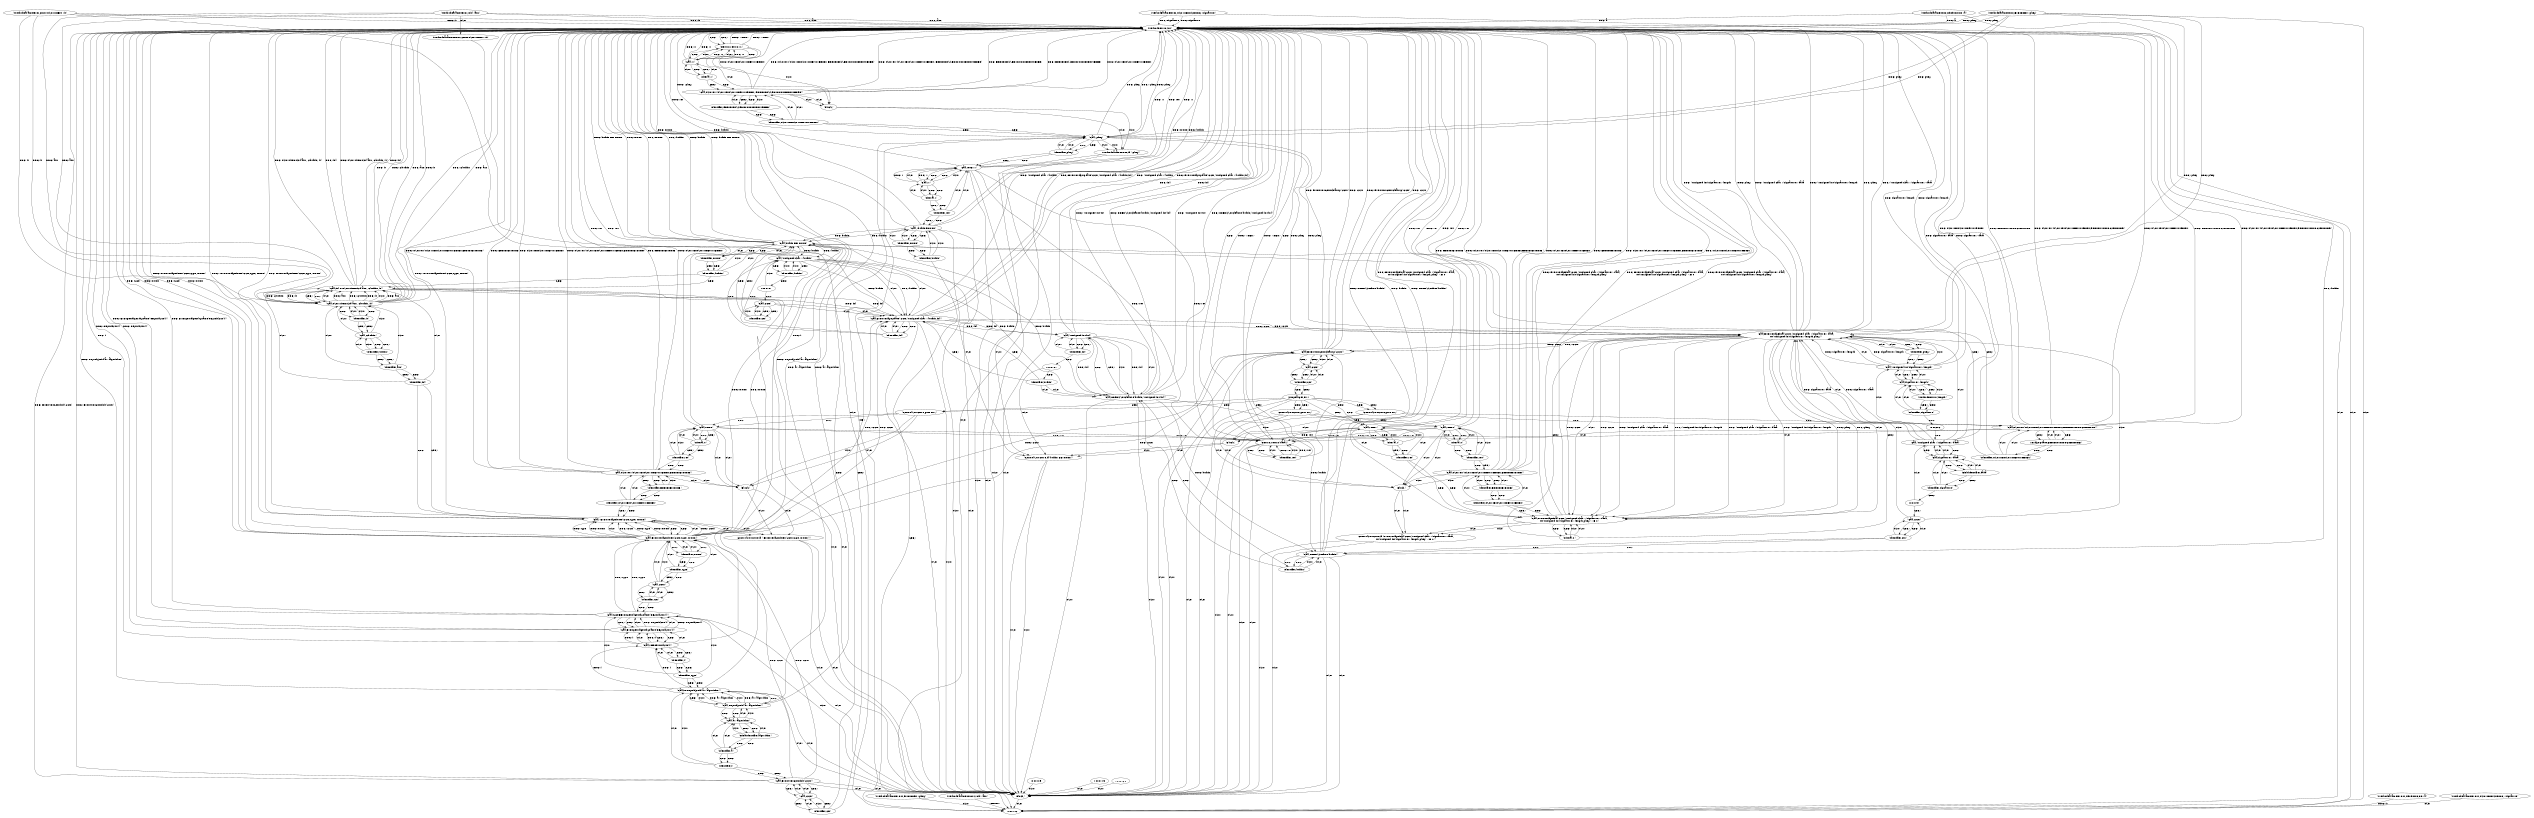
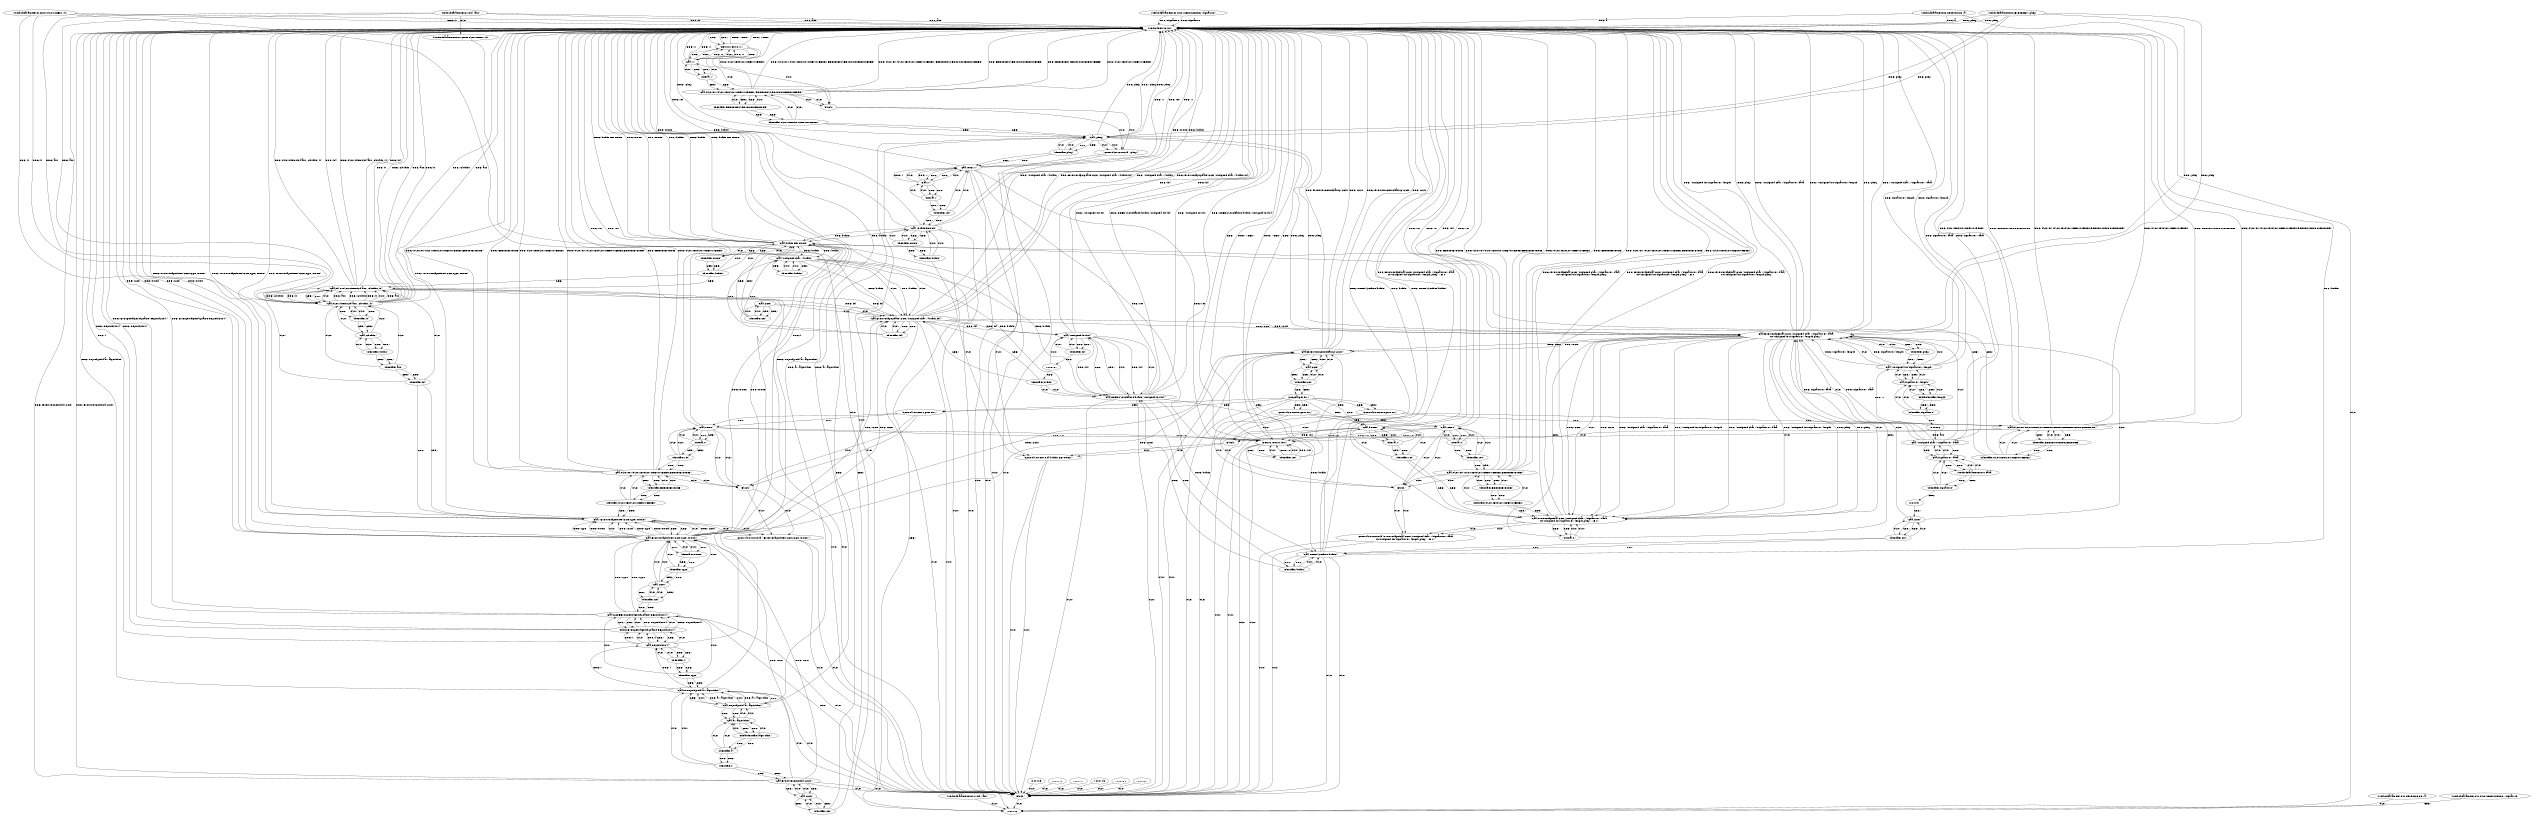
node "(Identifier,ERR_R_PASSED_NULL_PARAMETER)": label "(Identifier,ERR_R_PASSED_NULL_PARAMETER)" -> "(Identifier,ERR_R_PASSED_NULL_FAILURE)"
node "(MethodParameterIn,if (!pkey))": label "(MethodParameterIn,if (!pkey))" -> "(ControlStructure,if (!pkey))"
node "1000181": removed
edge "(MethodReturn,int)" -> "1000102": removed, label "AST:"
edge "1000202" -> "(Call,(unsigned int)signature->length)": label "AST: " -> "DDG: -1"
node "(MethodReturn,length)": label "(MethodReturn,length)" -> "(FieldIdentifier,length)"
edge "1000187" -> "(ControlStructure,if (buf_in == NULL))": now "1000187" -> "(Call,(unsigned int)inl)"
edge "(MethodParameterOut,const ASN1_ITEM *it)" -> "1000102": label "LIB: " -> "AST: "
node "(Call,ret=1)": label "(Call,ret=1)" -> "(Call,free=1)"
edge "1000202" -> "(Call,(unsigned char *)signature->data)": label "CFG: " -> "DDG: asn"
node "(Return,return(data);)": label "(Return,return(data);)" -> "(Return,return(ret);)"
node "(VerifyUpdate,ERR_R_MALLOC_FAILURE)": label "(VerifyUpdate,ERR_R_MALLOC_FAILURE)" -> "(Identifier,ERR_R_MALLOC_FAILURE)"
edge "1000197" -> "(Call,(unsigned char *)signature->data)": removed, label "AST:"
node "(FieldIdentifier,data)": label "(FieldIdentifier,data)" -> "(MethodParameterOut,data)"
edge "(MethodParameterIn,ASN1_BIT_STRING *signature)" -> "1000102": removed, label "AST:"
node "(Call,EVP_get_digestbyname(OBJ_nid2sn(i)))": label "(Call,EVP_get_digestbyname(OBJ_nid2sn(i)))" -> "(Block,EVP_get_digestbyname(OBJ_nid2sn(i)))"
node "(Call,VERIFY_nid2sn(i))": label "(Call,VERIFY_nid2sn(i))" -> "(Call,OBJ_nid2sn(i))"
node "1000110": added
node "1000111": added
node "1000121": added
node "(MethodParameterOut,EVP_PKEY *pkey)": removed
edge "(MethodParameterOut,void *asn)" -> "1000102": label "VERIFY: " -> "AST: "
edge "(MethodParameterOut,X509_ALGOR *a)" -> "1000102": label "DDG: it" -> "AST: "
edge "(MethodParameterOut,ASN1_BIT_STRING *signature)" -> "1000102": label "AST: " -> "ERR: "
edge "(MethodParameterIn,EVP_PKEY *pkey)" -> "1000102": removed, label "AST:"
